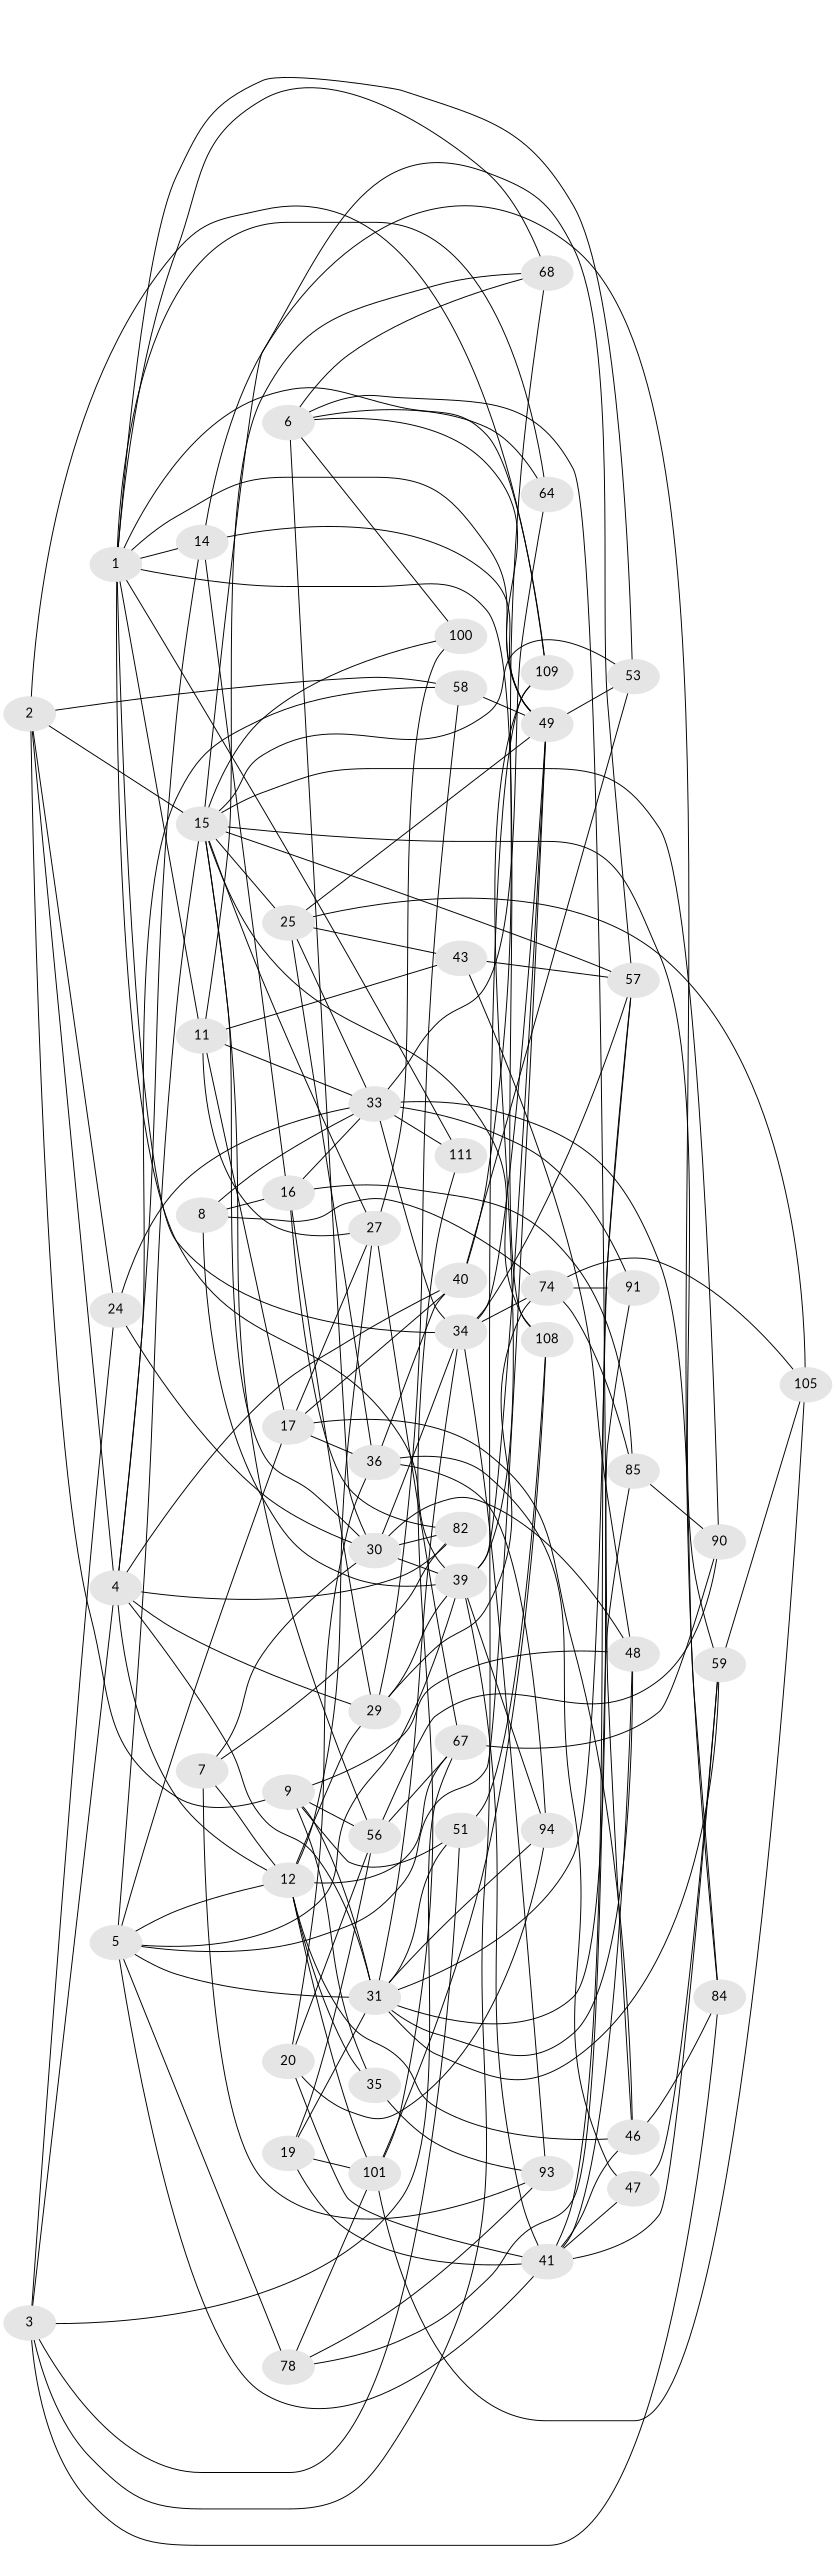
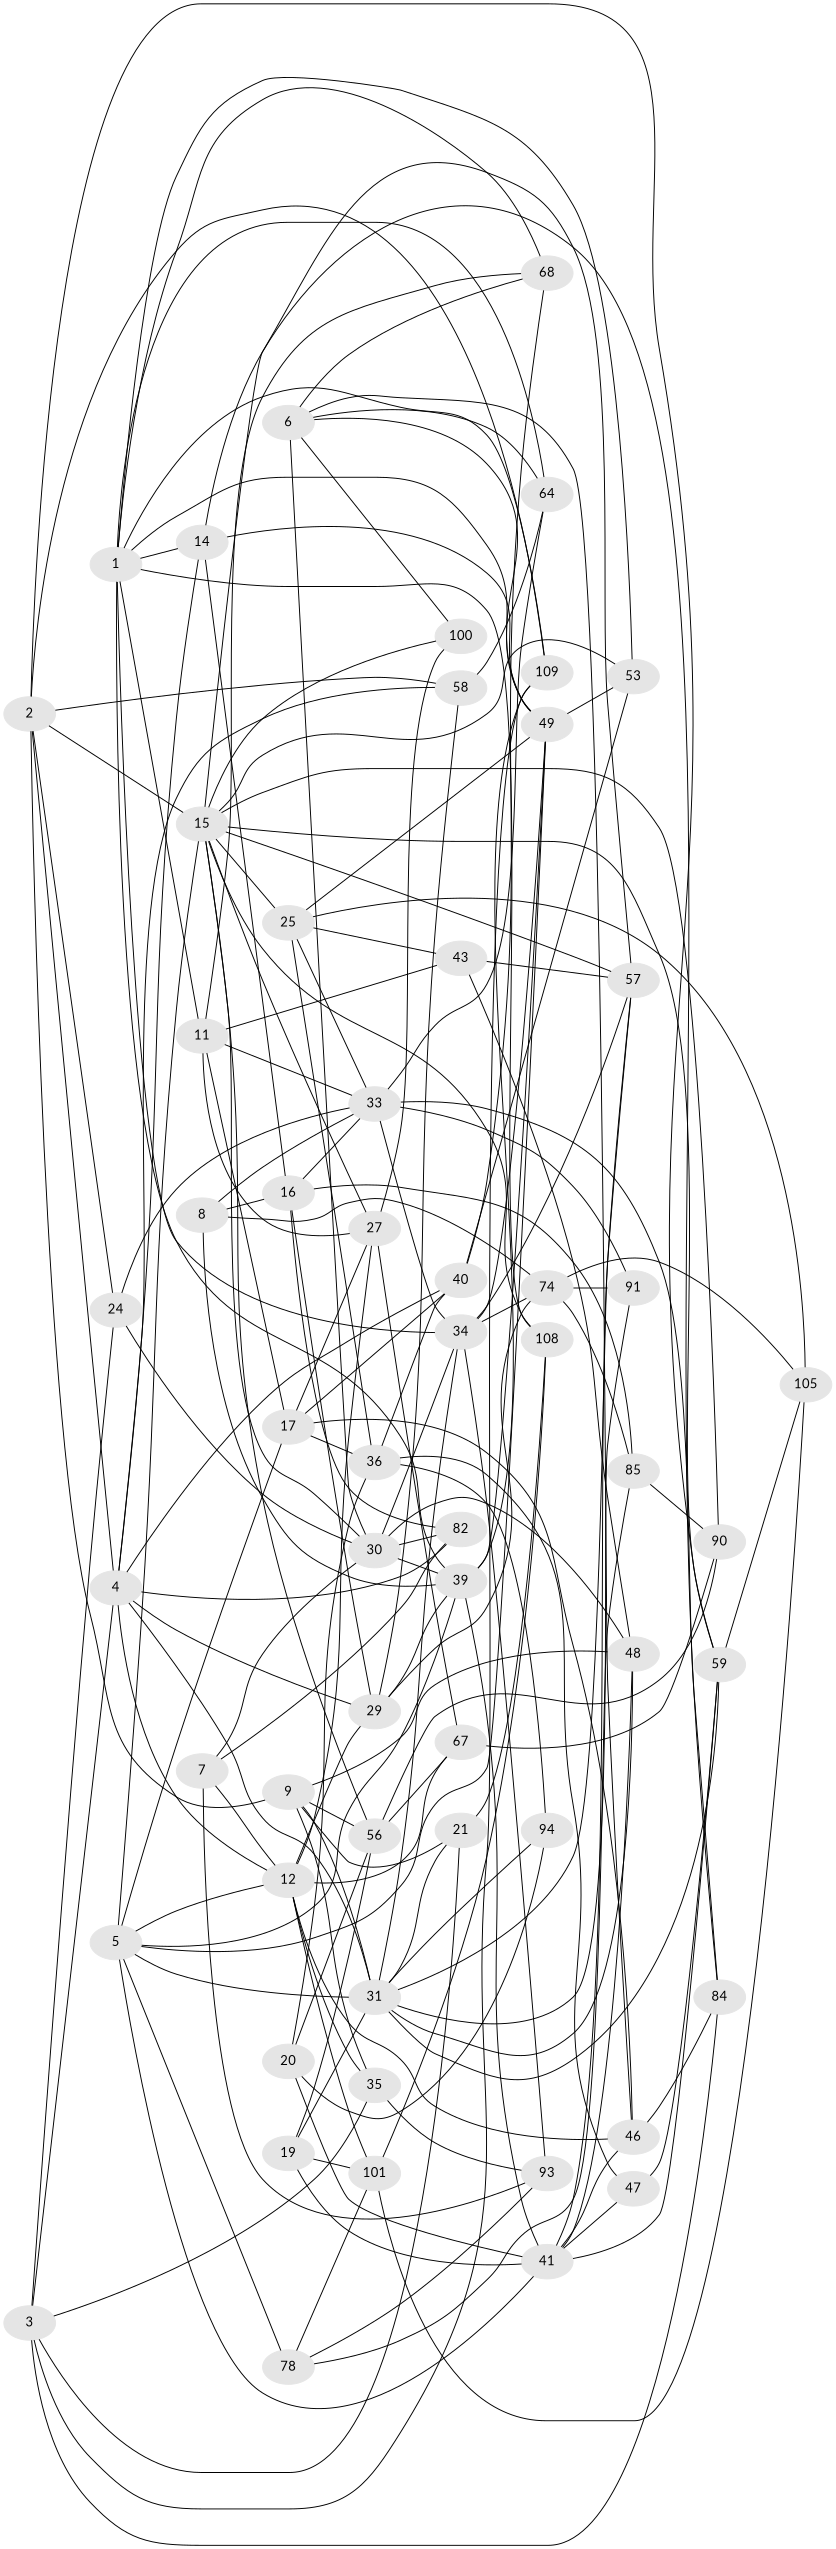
edge "2" -- "59": added
edge "58" -- "49": now "58" -- "64"
node "111": removed
edge "39" -- "94": removed
node "51": label "51" -> "21"
edge "67" -- "3": now "35" -- "3"
